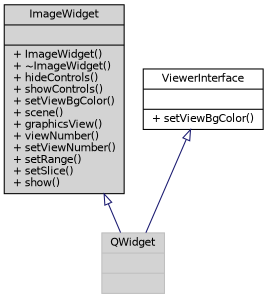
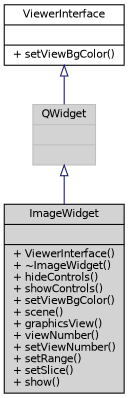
node "ImageWidget": text "+ ImageWidget()" -> "+ ViewerInterface()"
edge "QWidget" -> "ImageWidget": reversed
